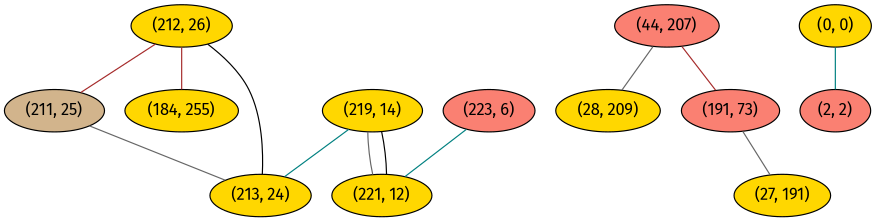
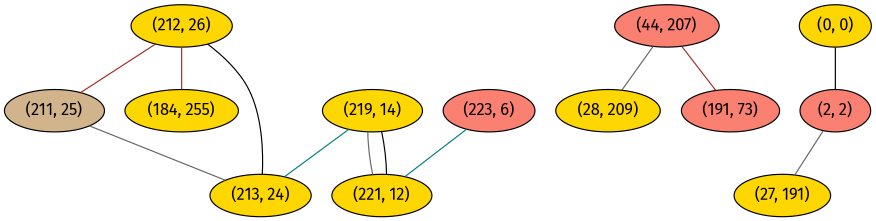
edge "(0, 0)" -- "(2, 2)": color teal -> black
edge "(191, 73)" -- "(27, 191)": now "(2, 2)" -- "(27, 191)"
